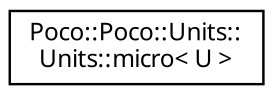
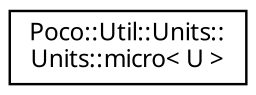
node "Poco::Poco::Units:: Units::micro< U >": label "Poco::Poco::Units:: Units::micro< U >" -> "Poco::Util::Units:: Units::micro< U >"
